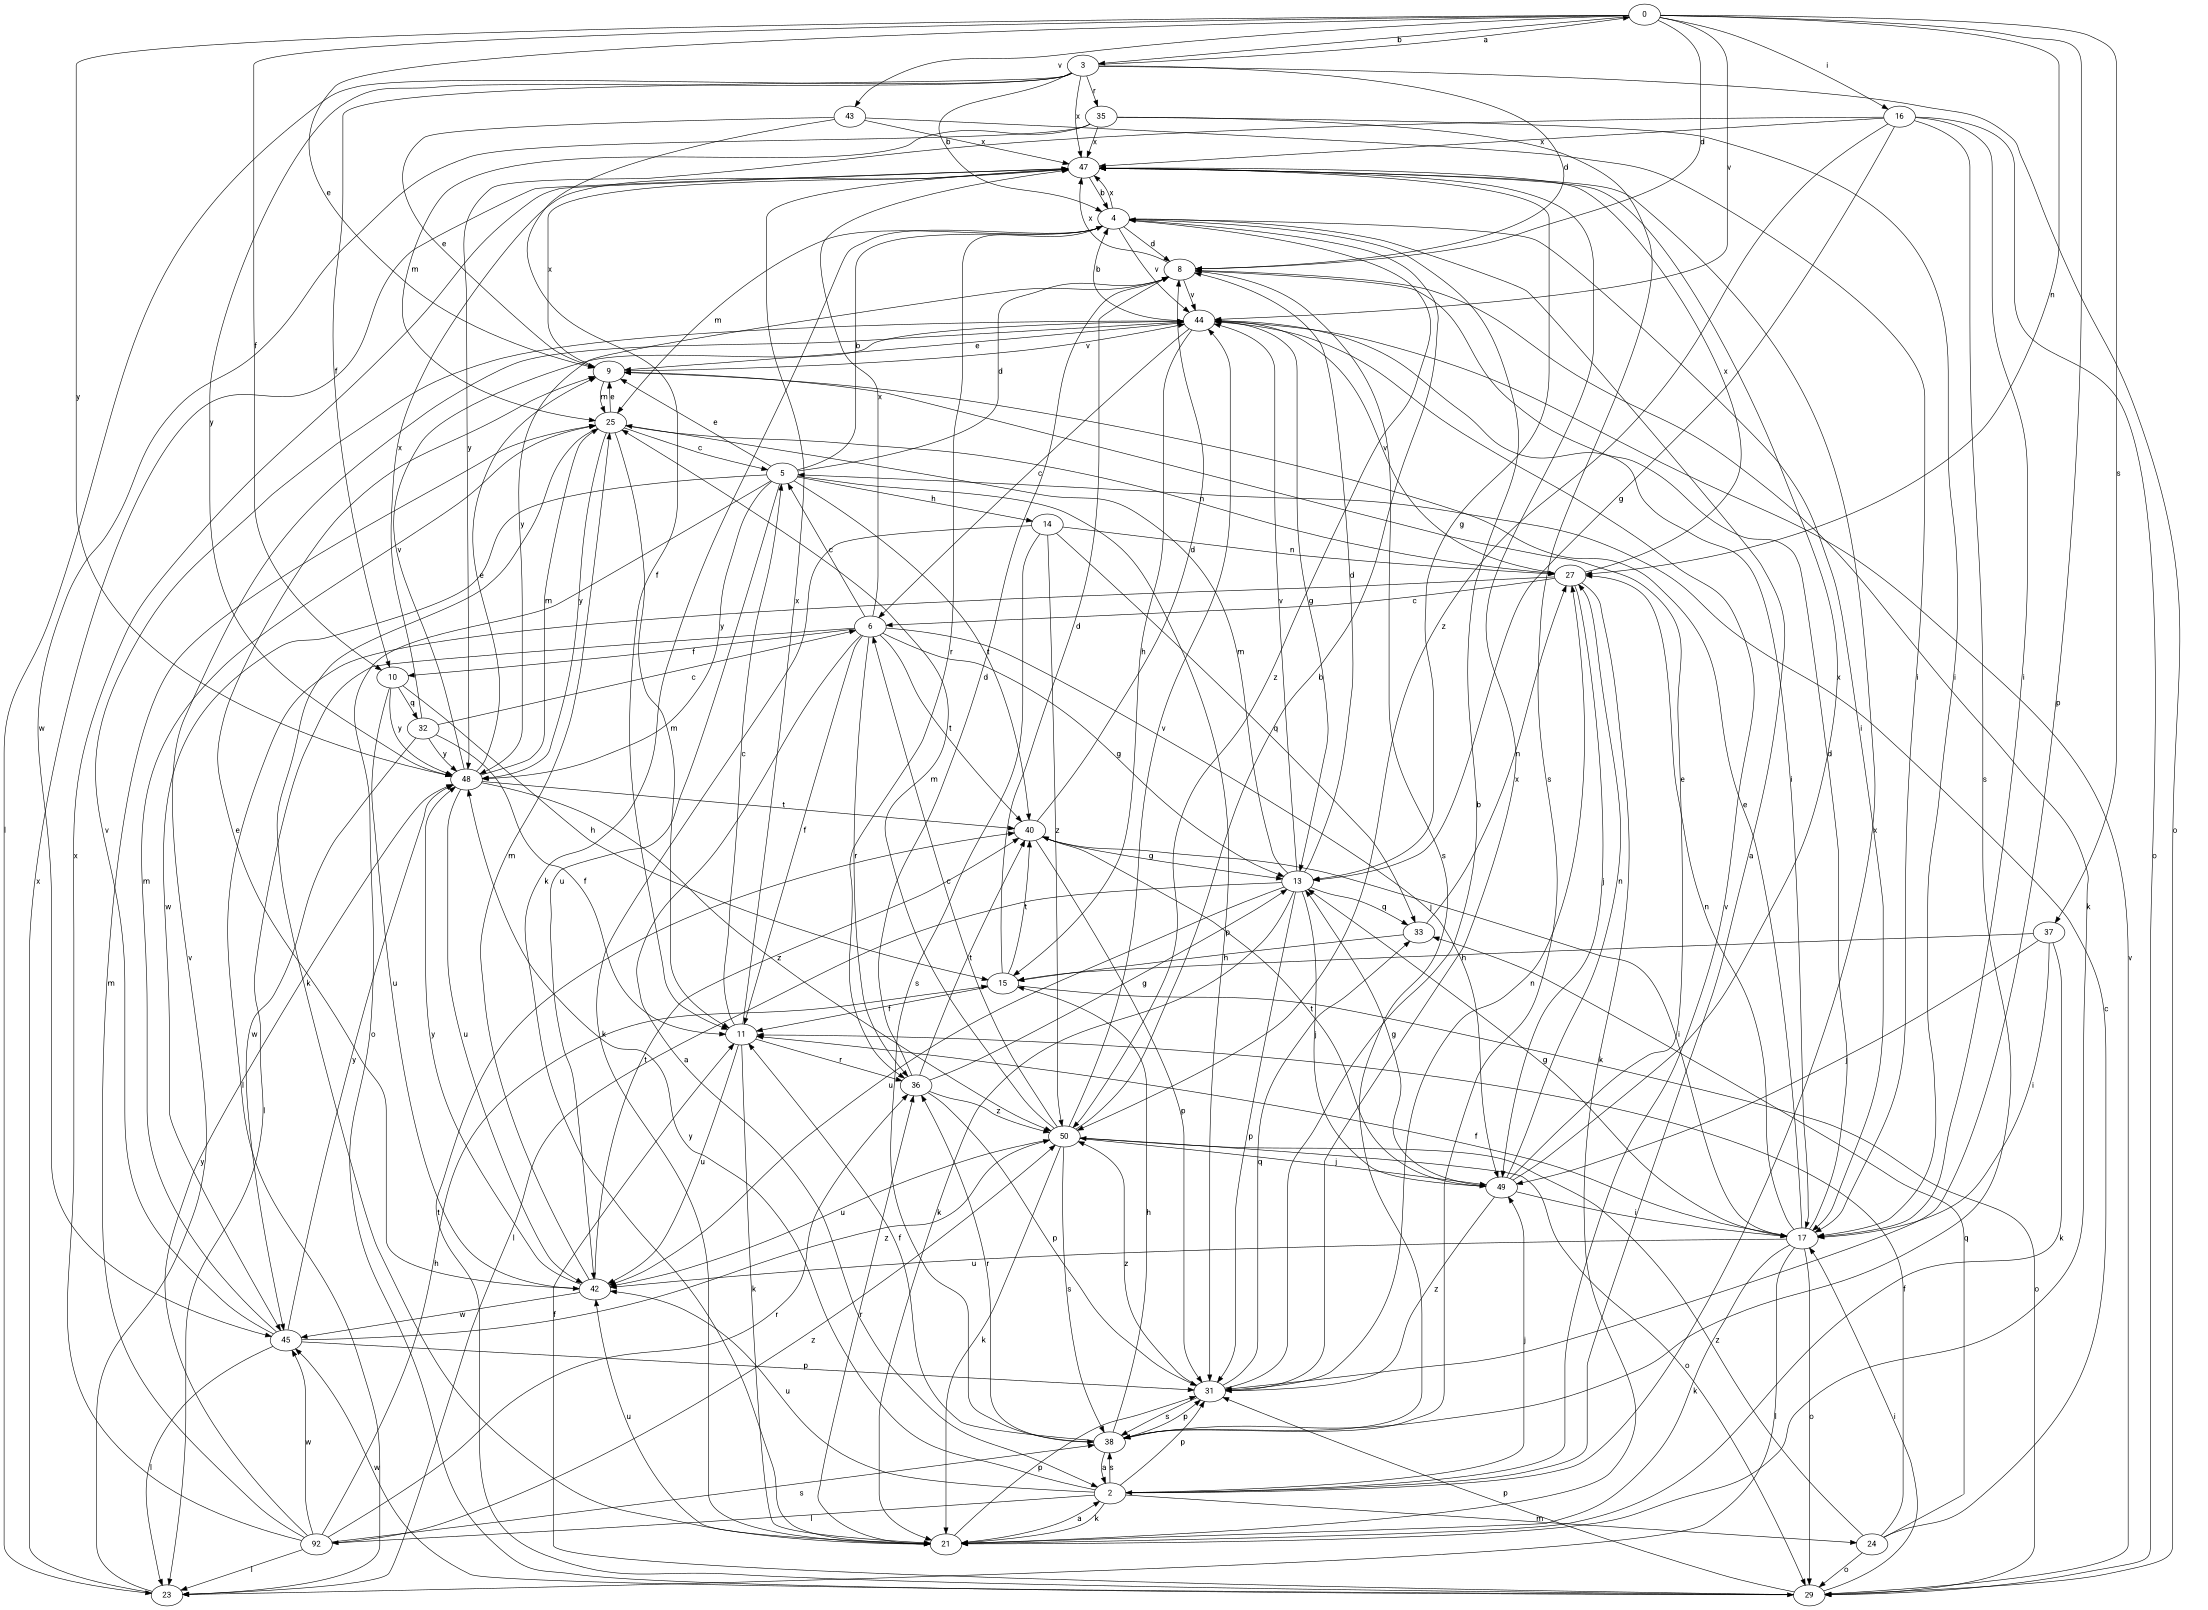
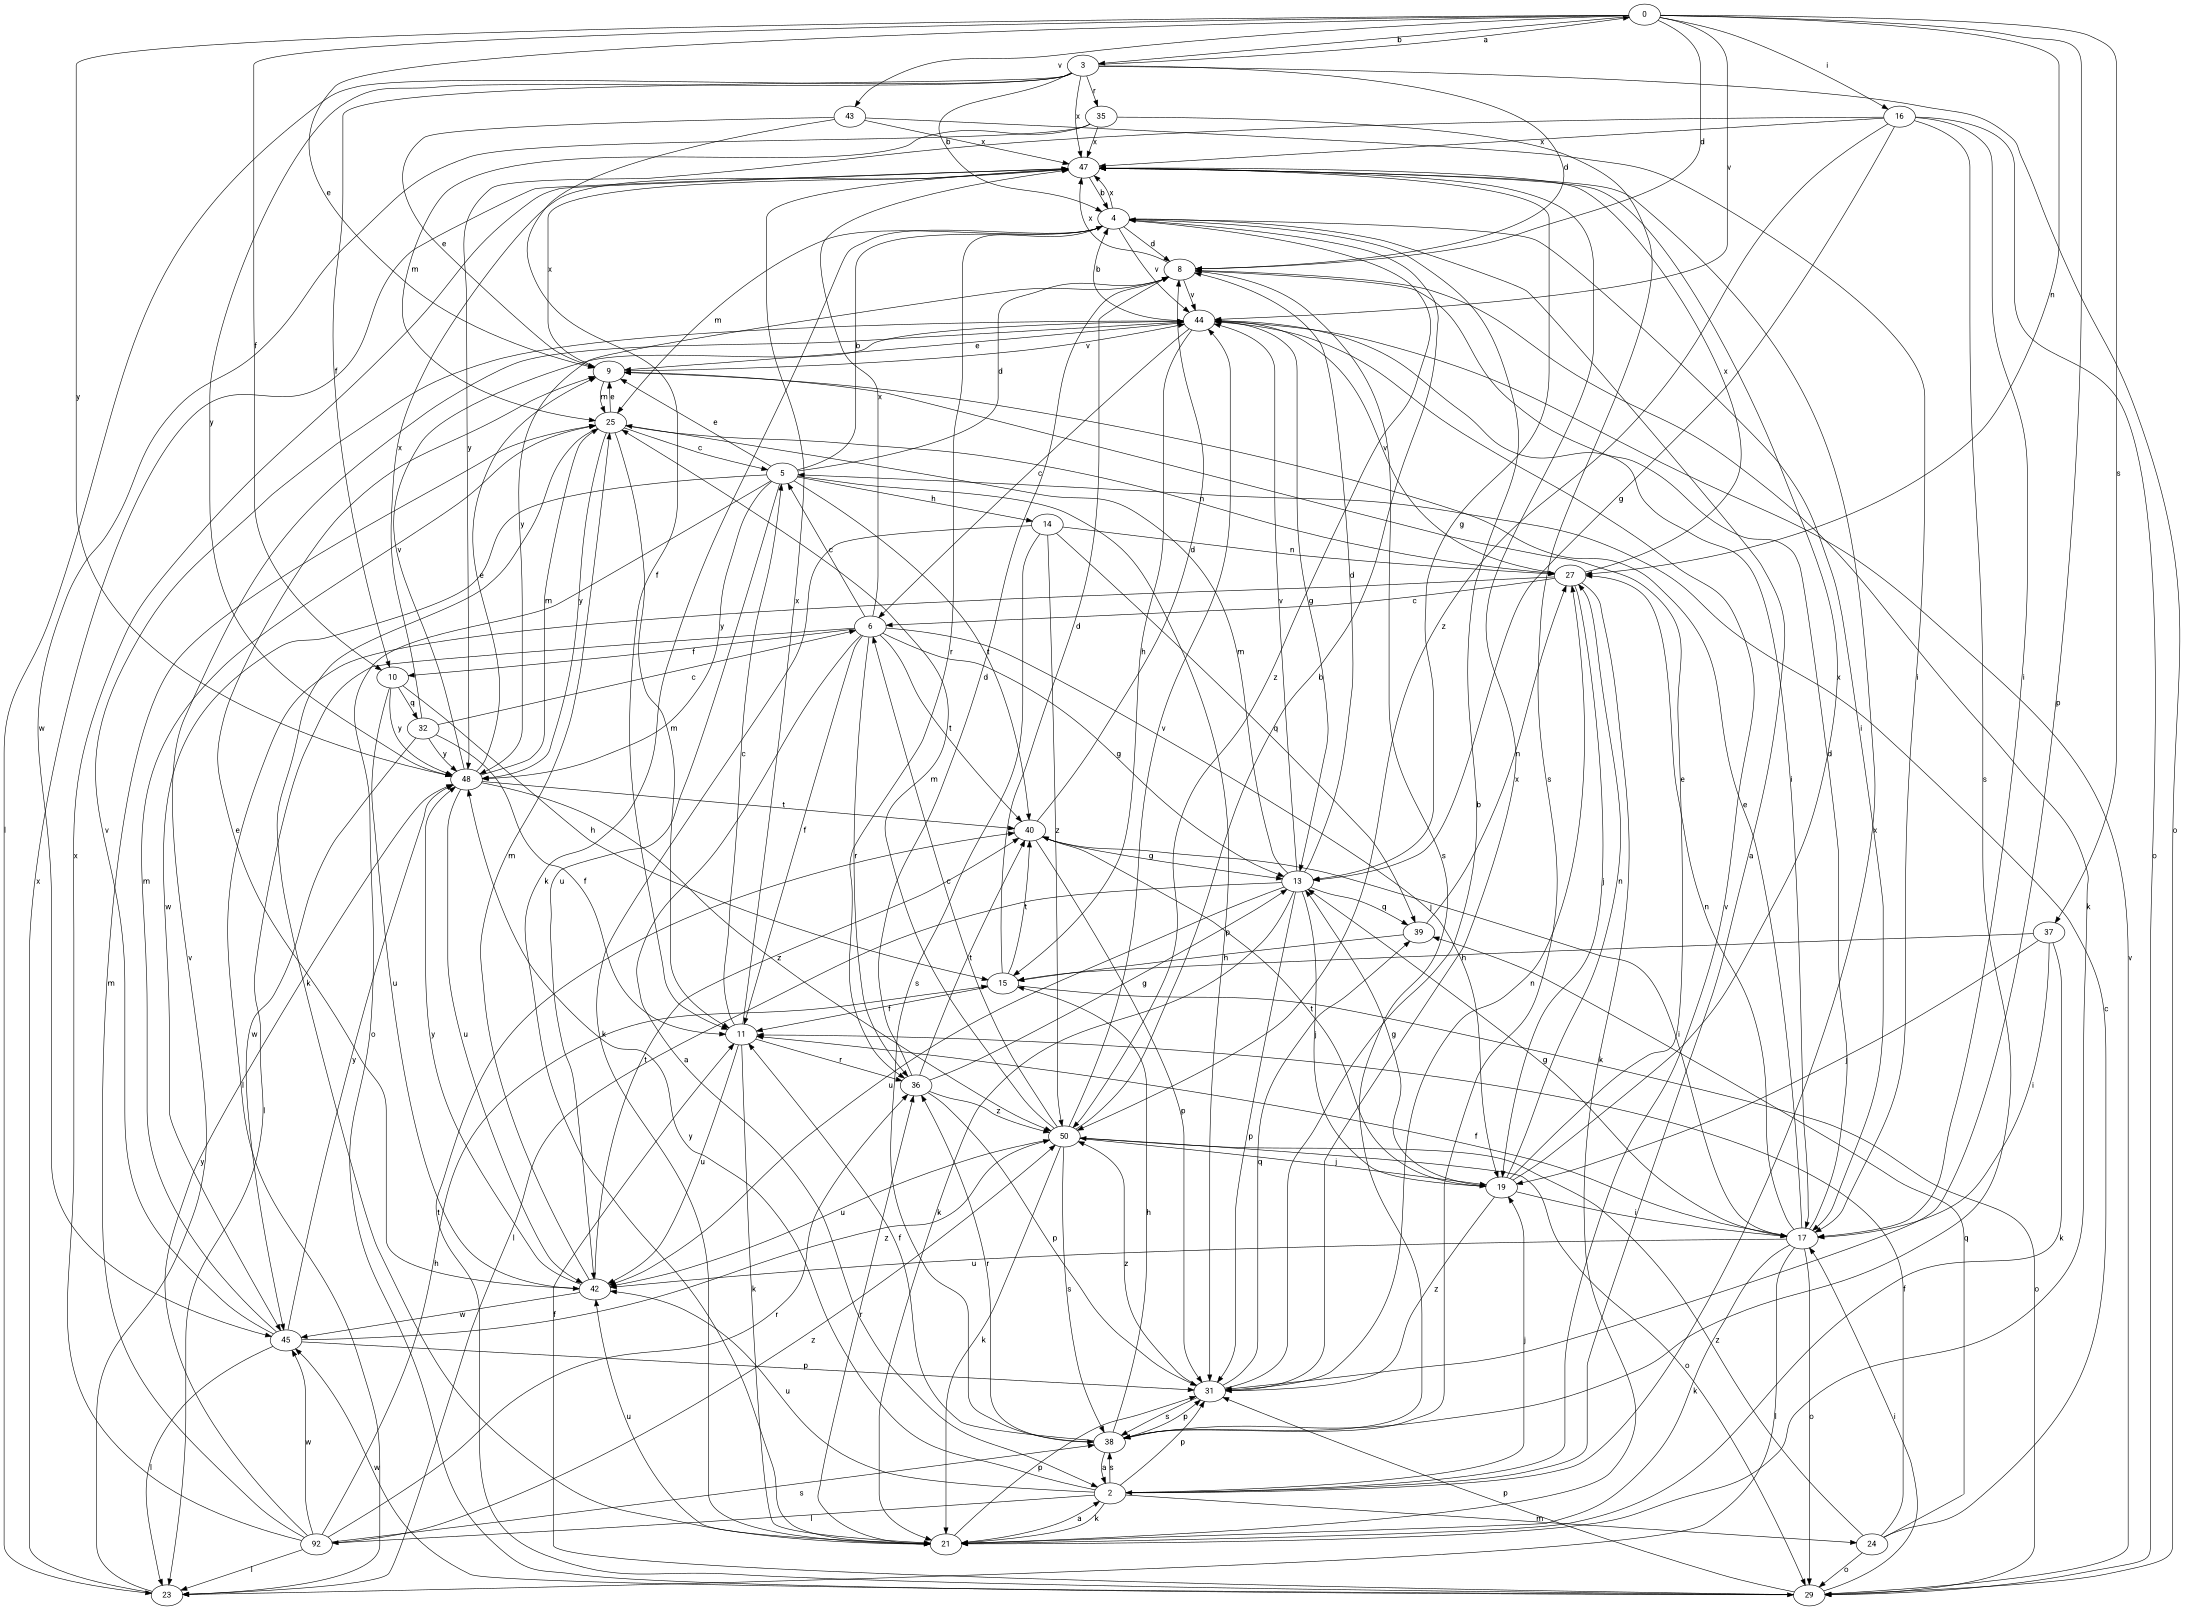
edge "35" -> "17": removed, label "i"
node "33": label "33" -> "39"
node "49": label "49" -> "19"
